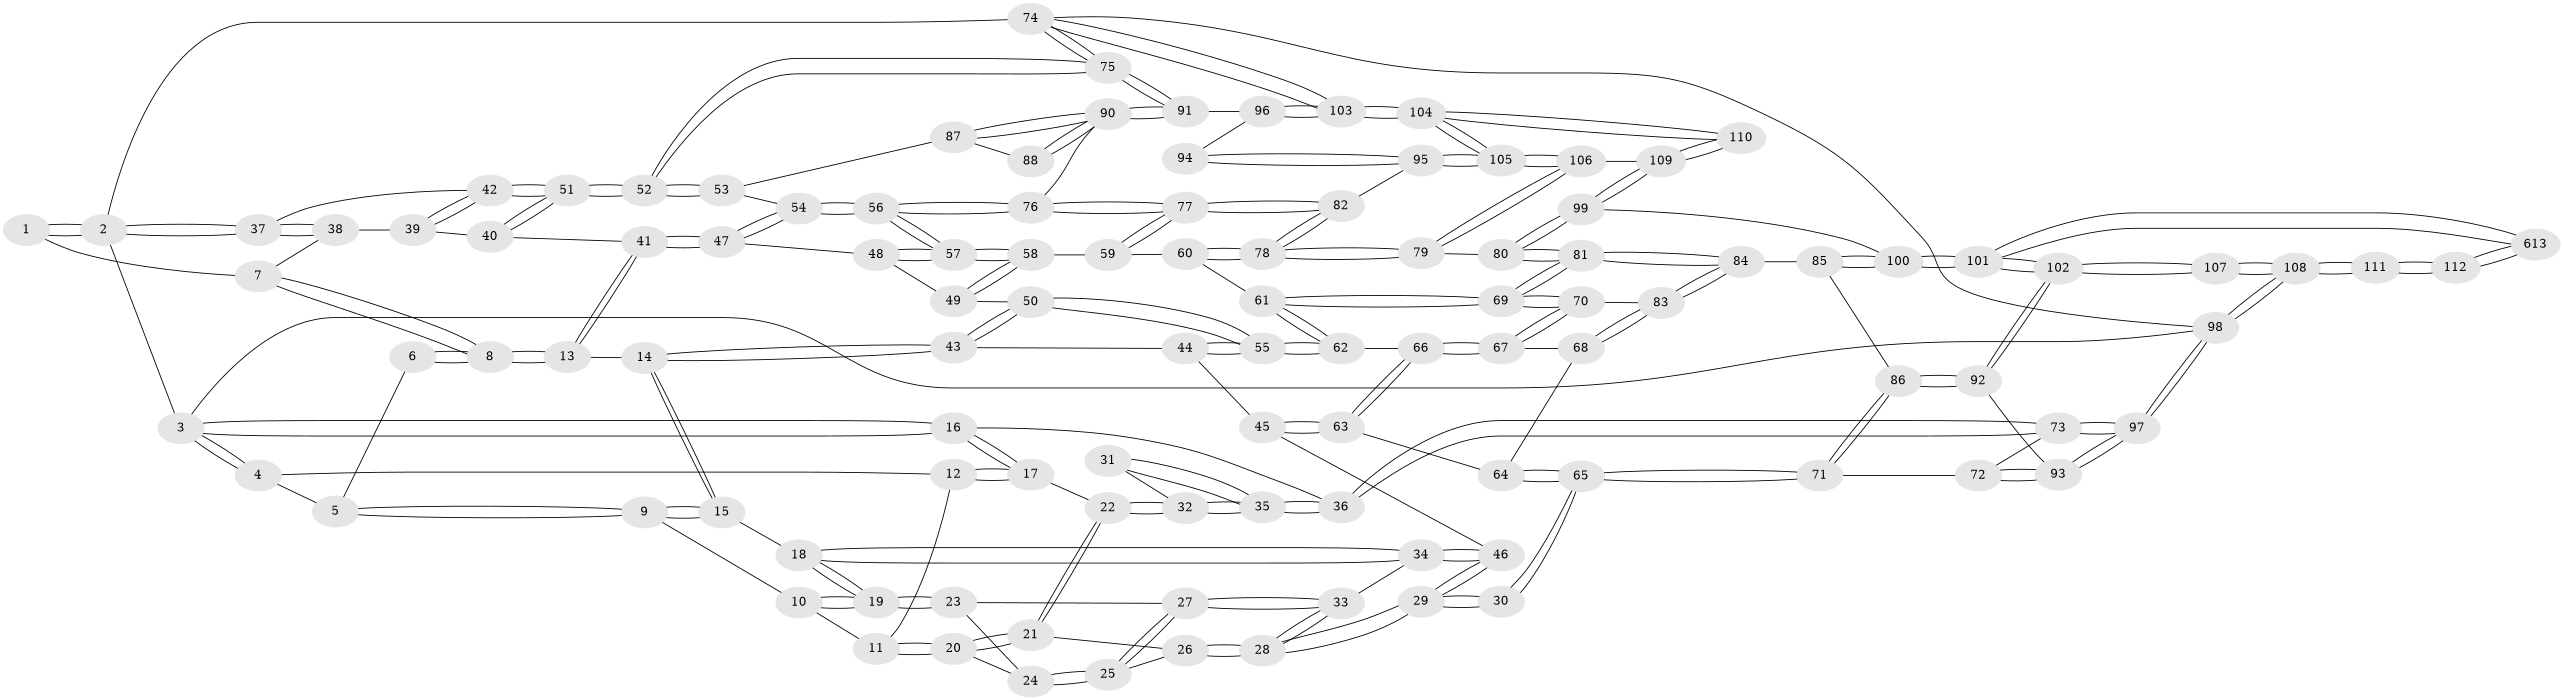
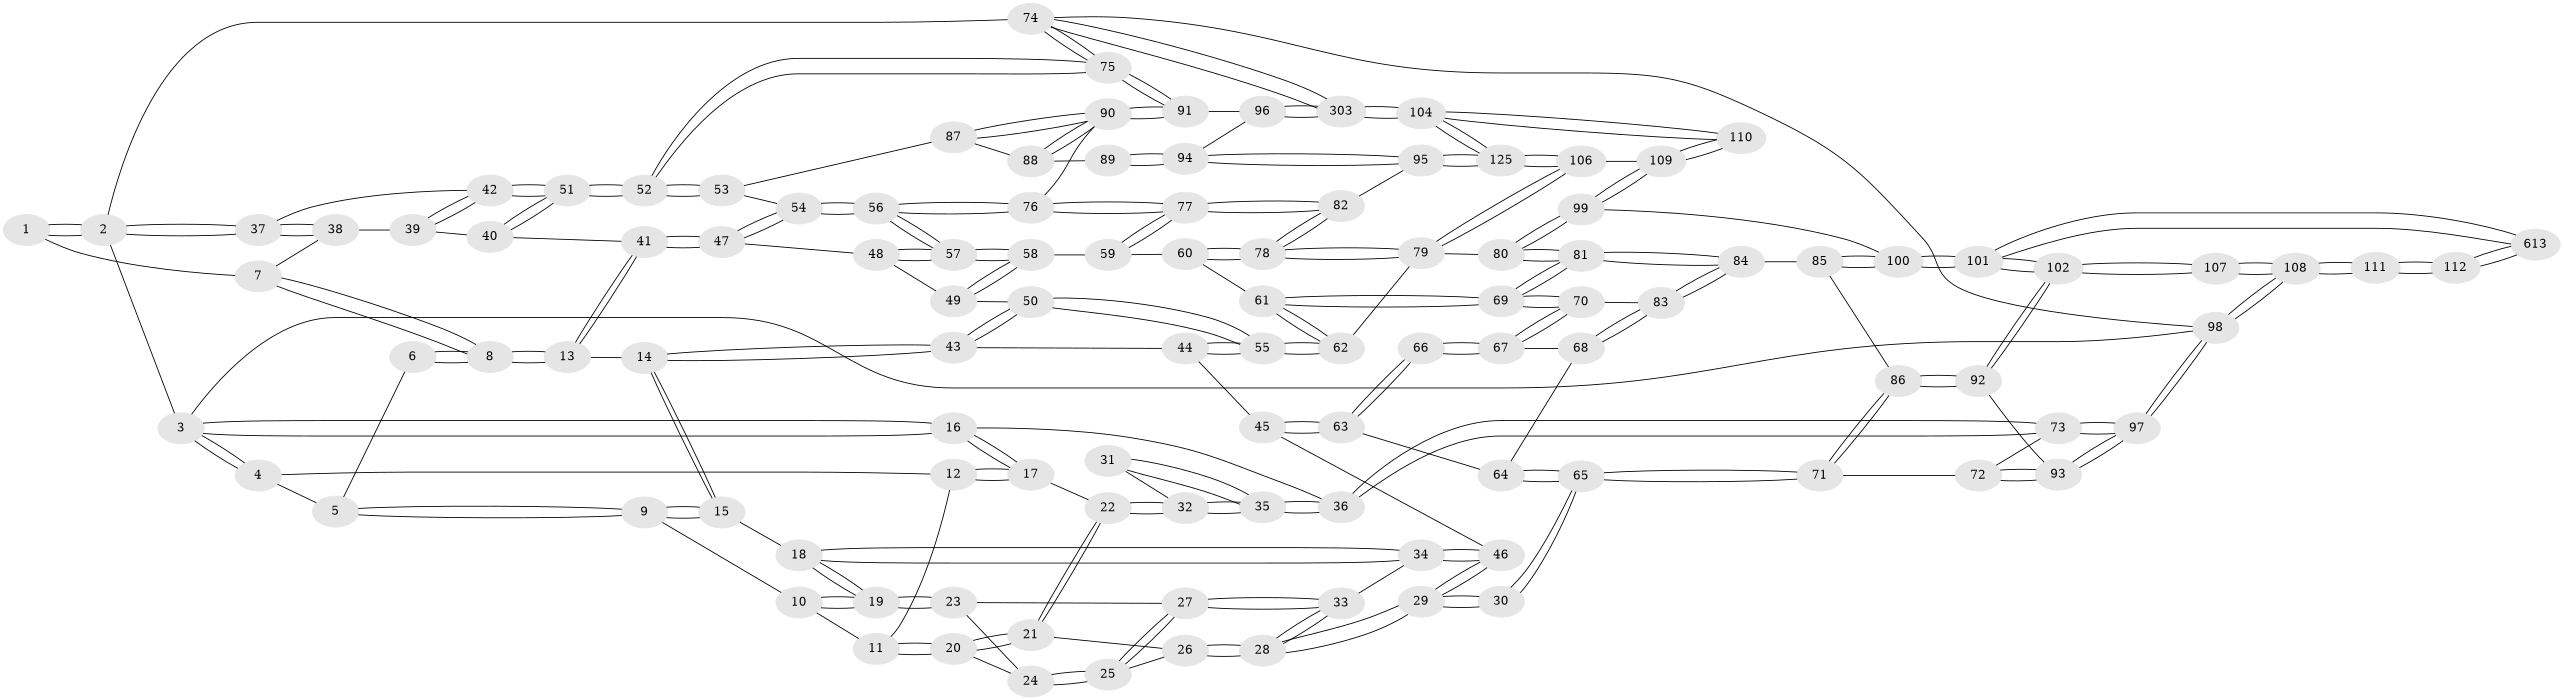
node "103": label "103" -> "303"
node "89": added
node "105": label "105" -> "125"
edge "62" -- "66": now "62" -- "79"
